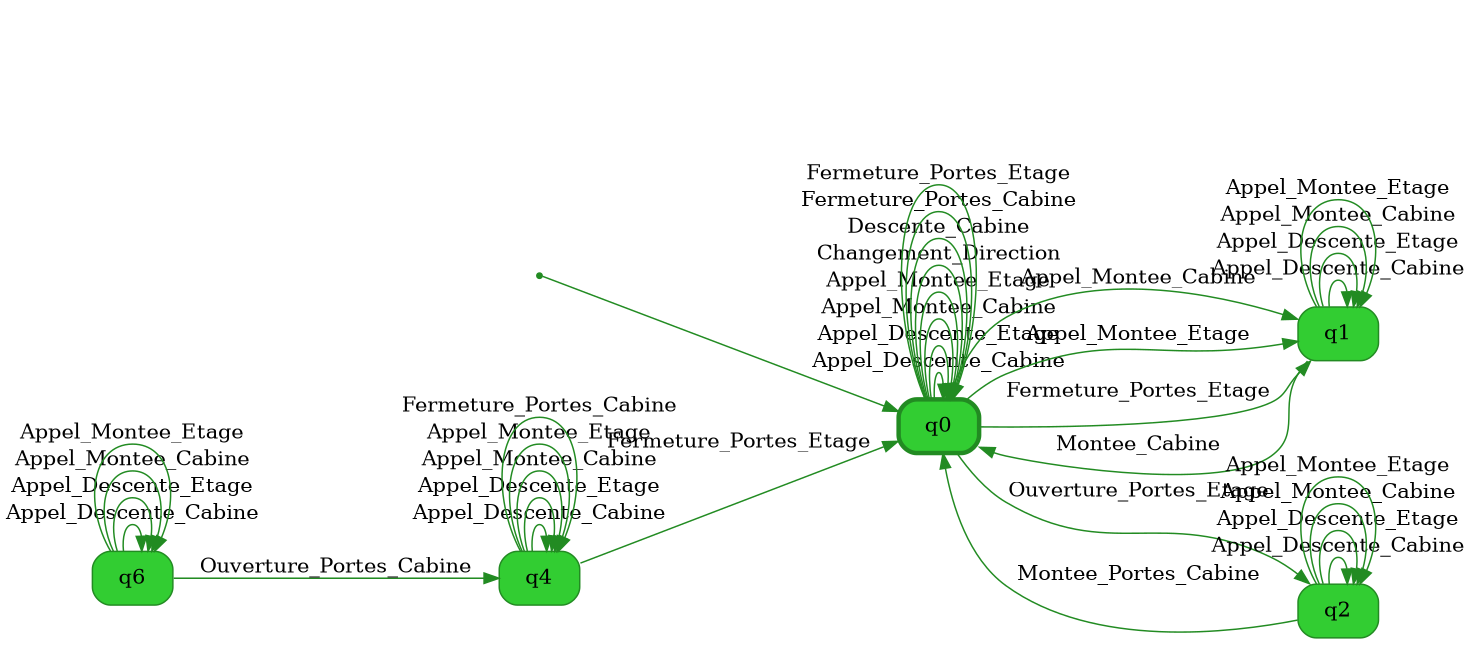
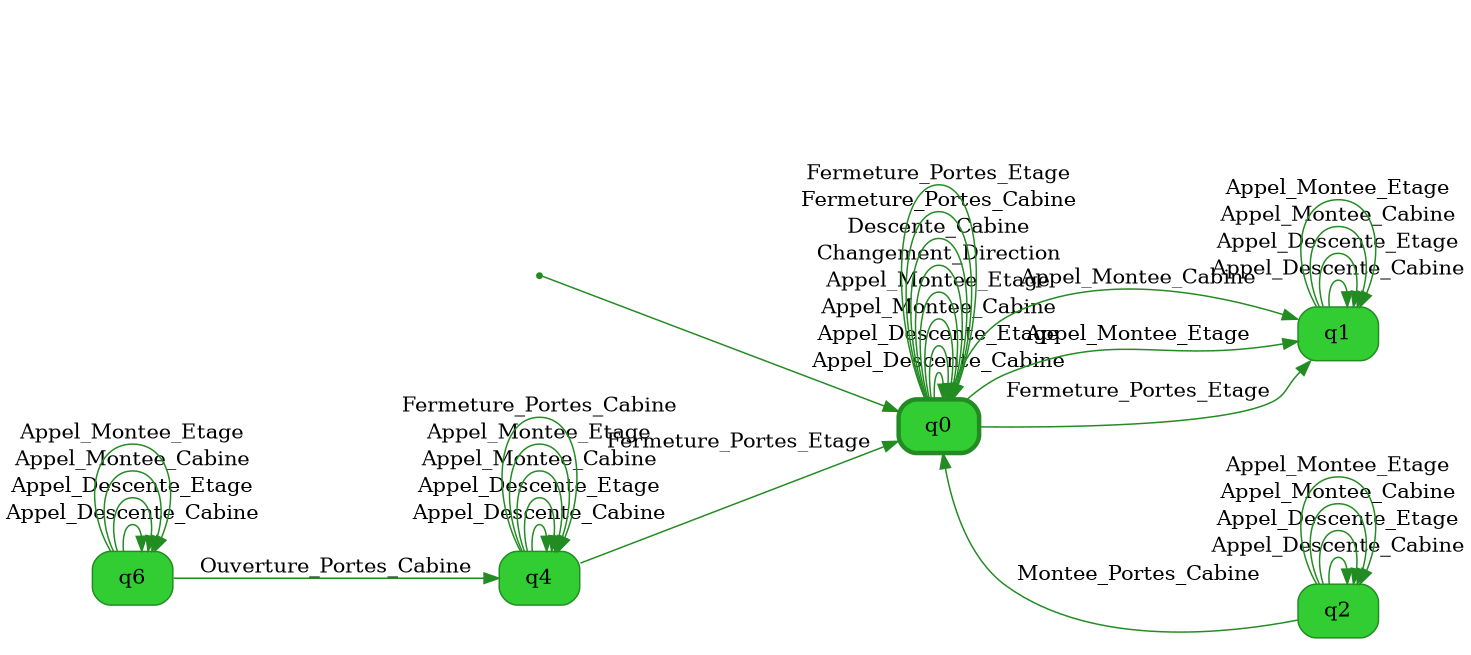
edge "q1" -> "q0": removed, label "Montee_Cabine"
edge "q0" -> "q2": removed, label "Ouverture_Portes_Etage"
